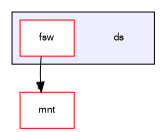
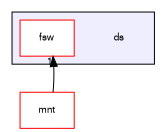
edge "fsw" -> "mnt": reversed
